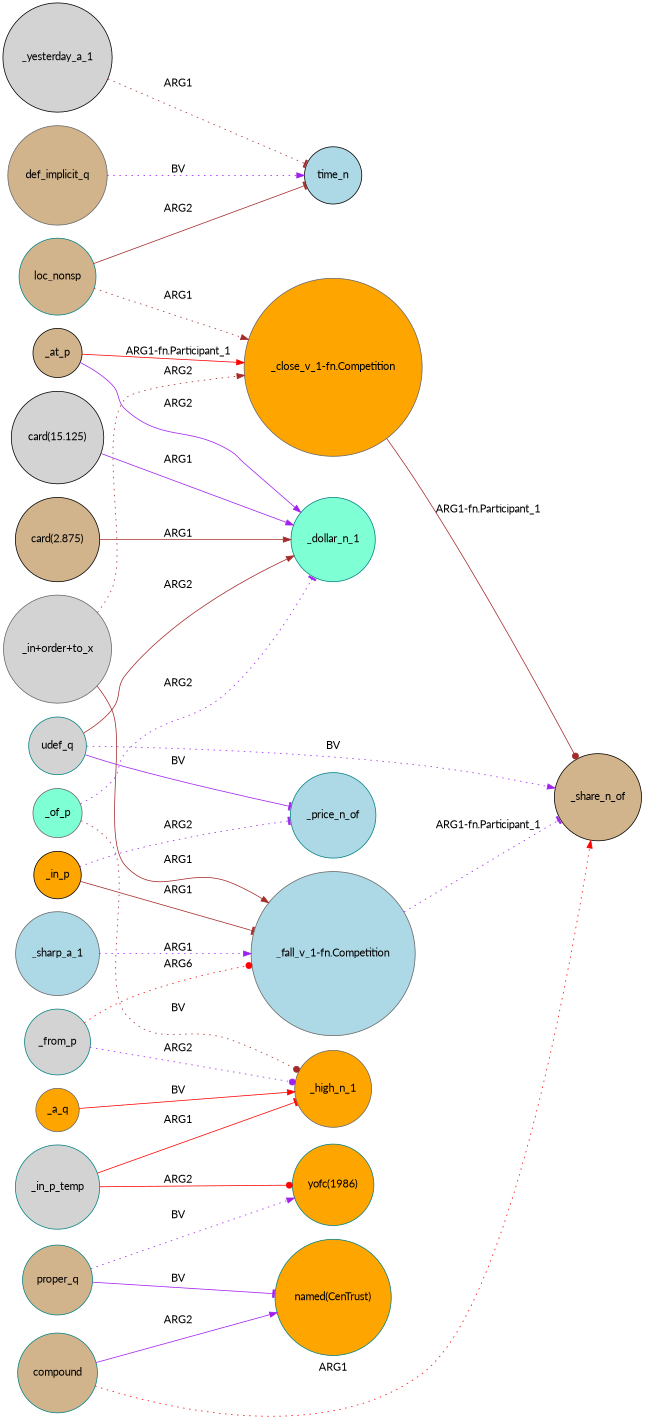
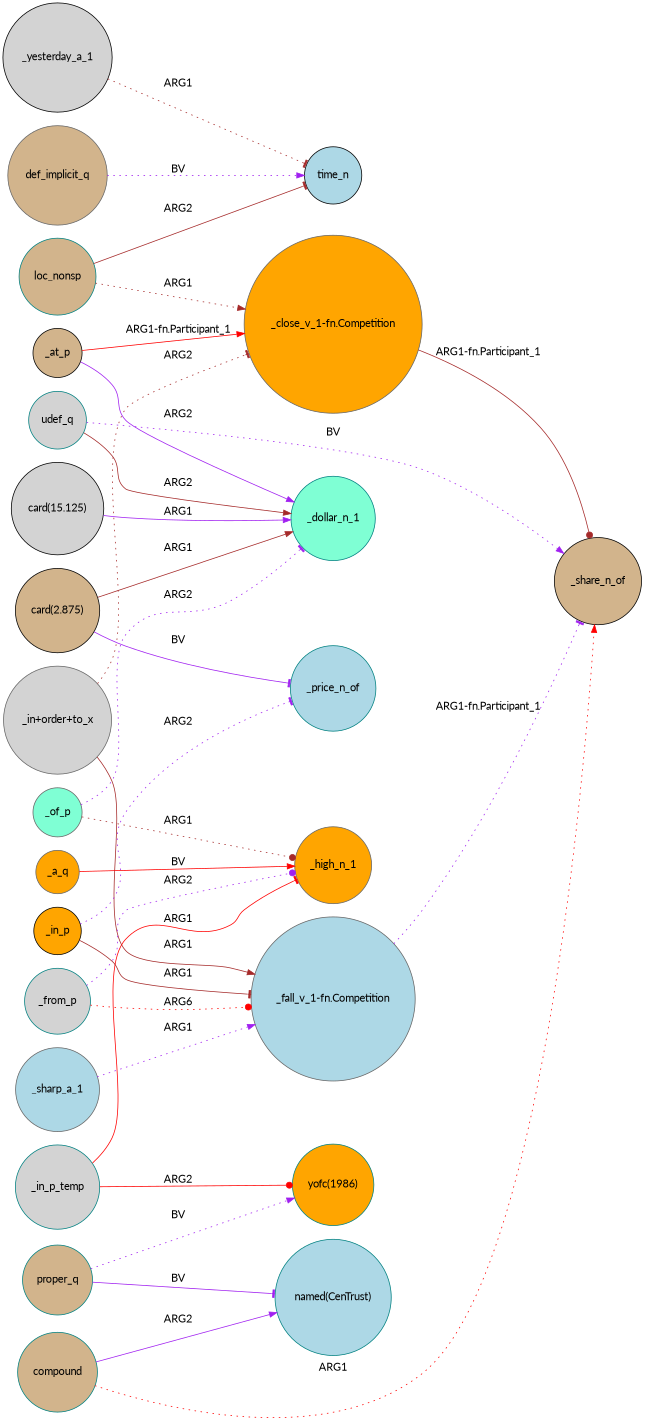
edge "_in+order+to_x" -> "_close_v_1-fn.Competition": arrowhead normal -> tee
edge "udef_q" -> "_price_n_of": now "card(2.875)" -> "_price_n_of"
edge "_of_p" -> "_high_n_1": label "BV" -> "ARG1"
node "named(CenTrust)": fillcolor orange -> lightblue
